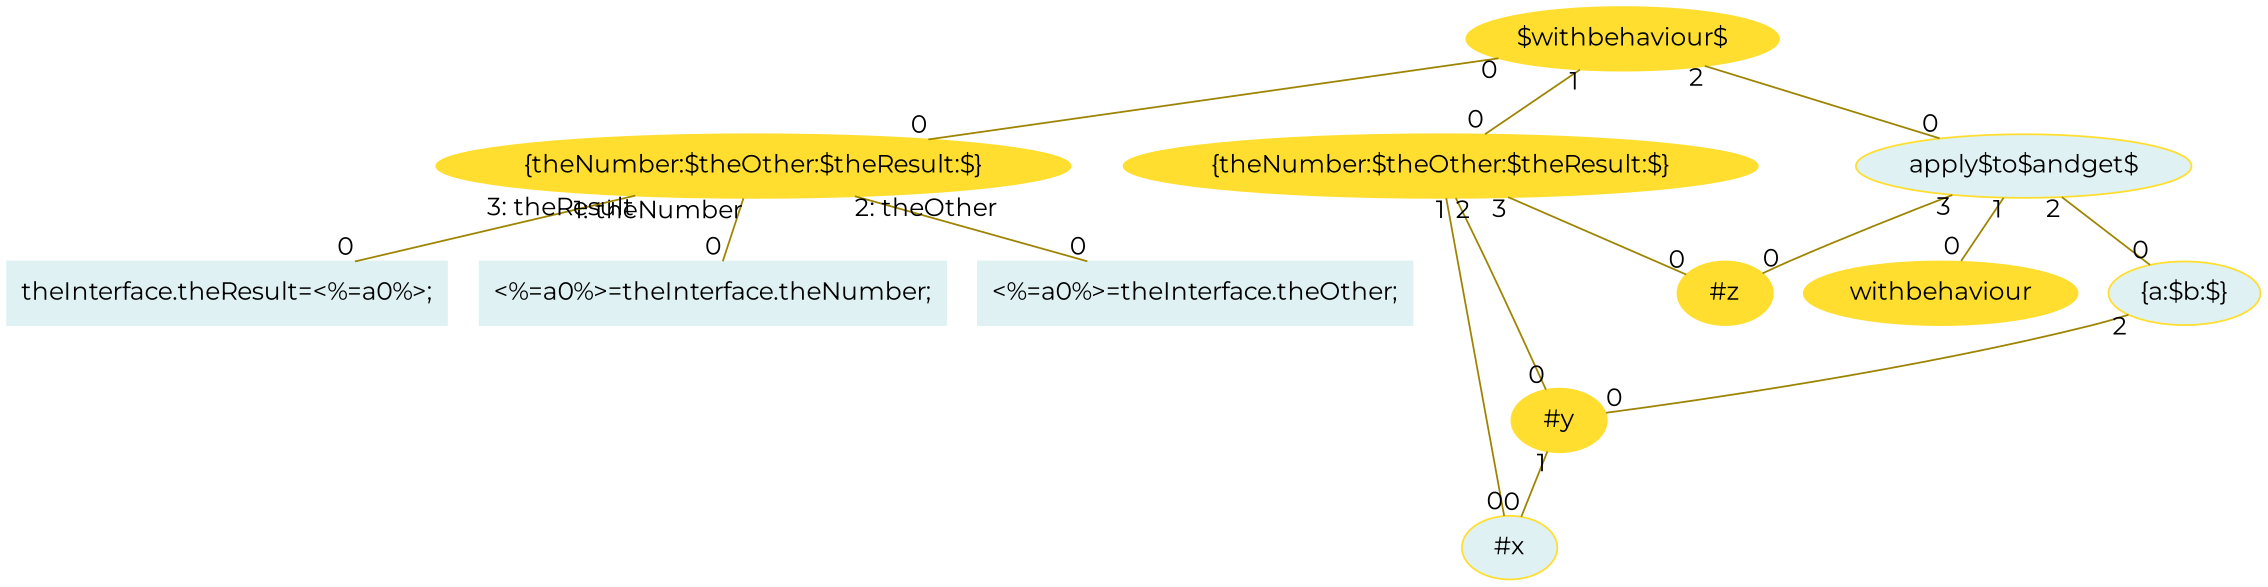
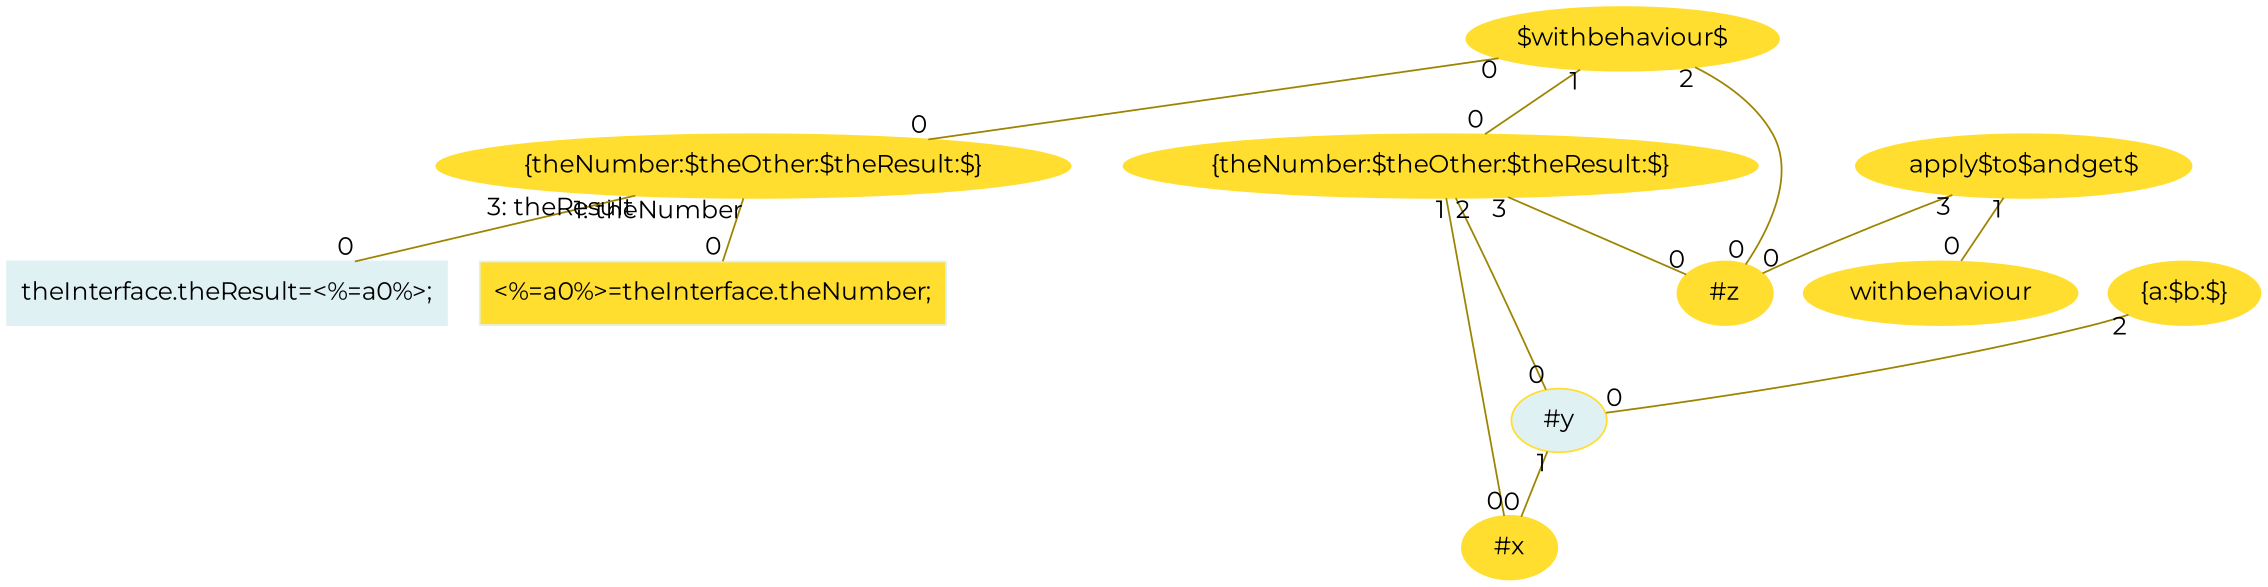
edge "$withbehaviour$" -- "apply$to$andget$": now "$withbehaviour$" -- "#z"
node "apply$to$andget$": fillcolor #dff1f2 -> #ffde2f
edge "apply$to$andget$" -- "{a:$b:$}": removed
node "<%=a0%>=theInterface.theNumber;": fillcolor #dff1f2 -> #ffde2f
node "<%=a0%>=theInterface.theOther;": removed
node "{a:$b:$}": fillcolor #dff1f2 -> #ffde2f
node "#y": fillcolor #ffde2f -> #dff1f2
node "#x": fillcolor #dff1f2 -> #ffde2f
